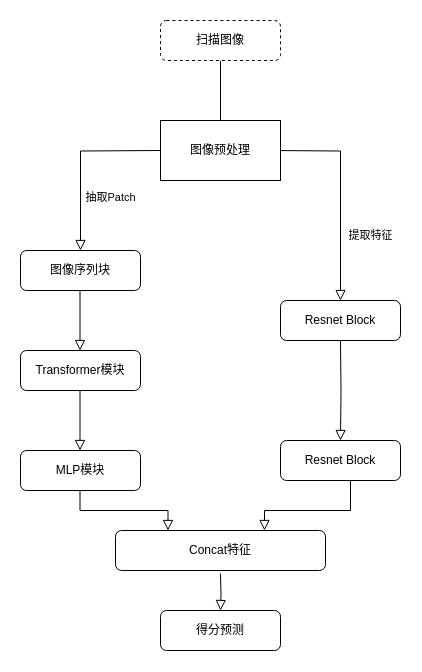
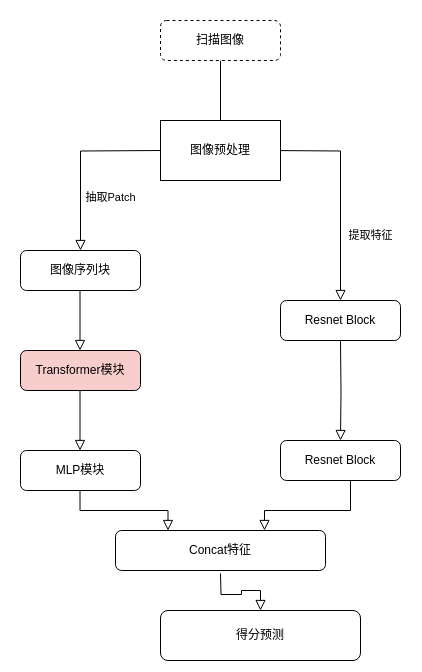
node "Transformer模块": fillcolor #ffffff -> #f8cecc
node "得分预测": size 120x40 -> 200x50
